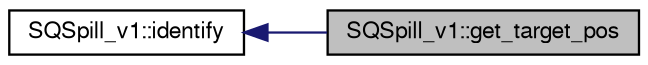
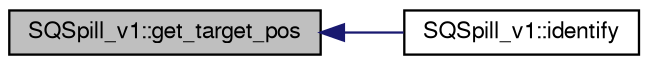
edge "SQSpill_v1::get_target_pos" -> "SQSpill_v1::identify": reversed
